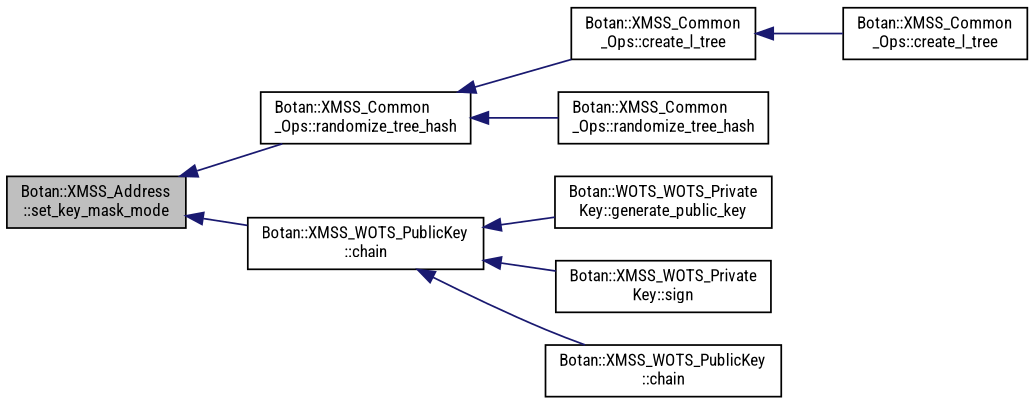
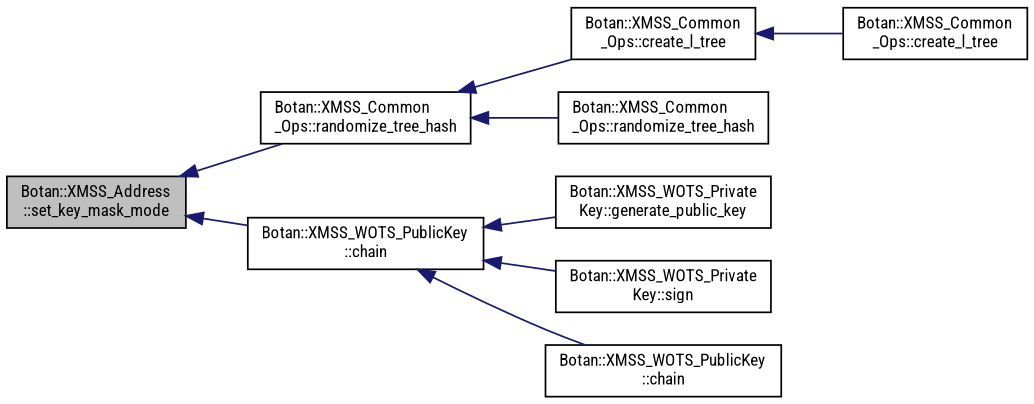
node "Botan::WOTS_WOTS_Private Key::generate_public_key": label "Botan::WOTS_WOTS_Private Key::generate_public_key" -> "Botan::XMSS_WOTS_Private Key::generate_public_key"
